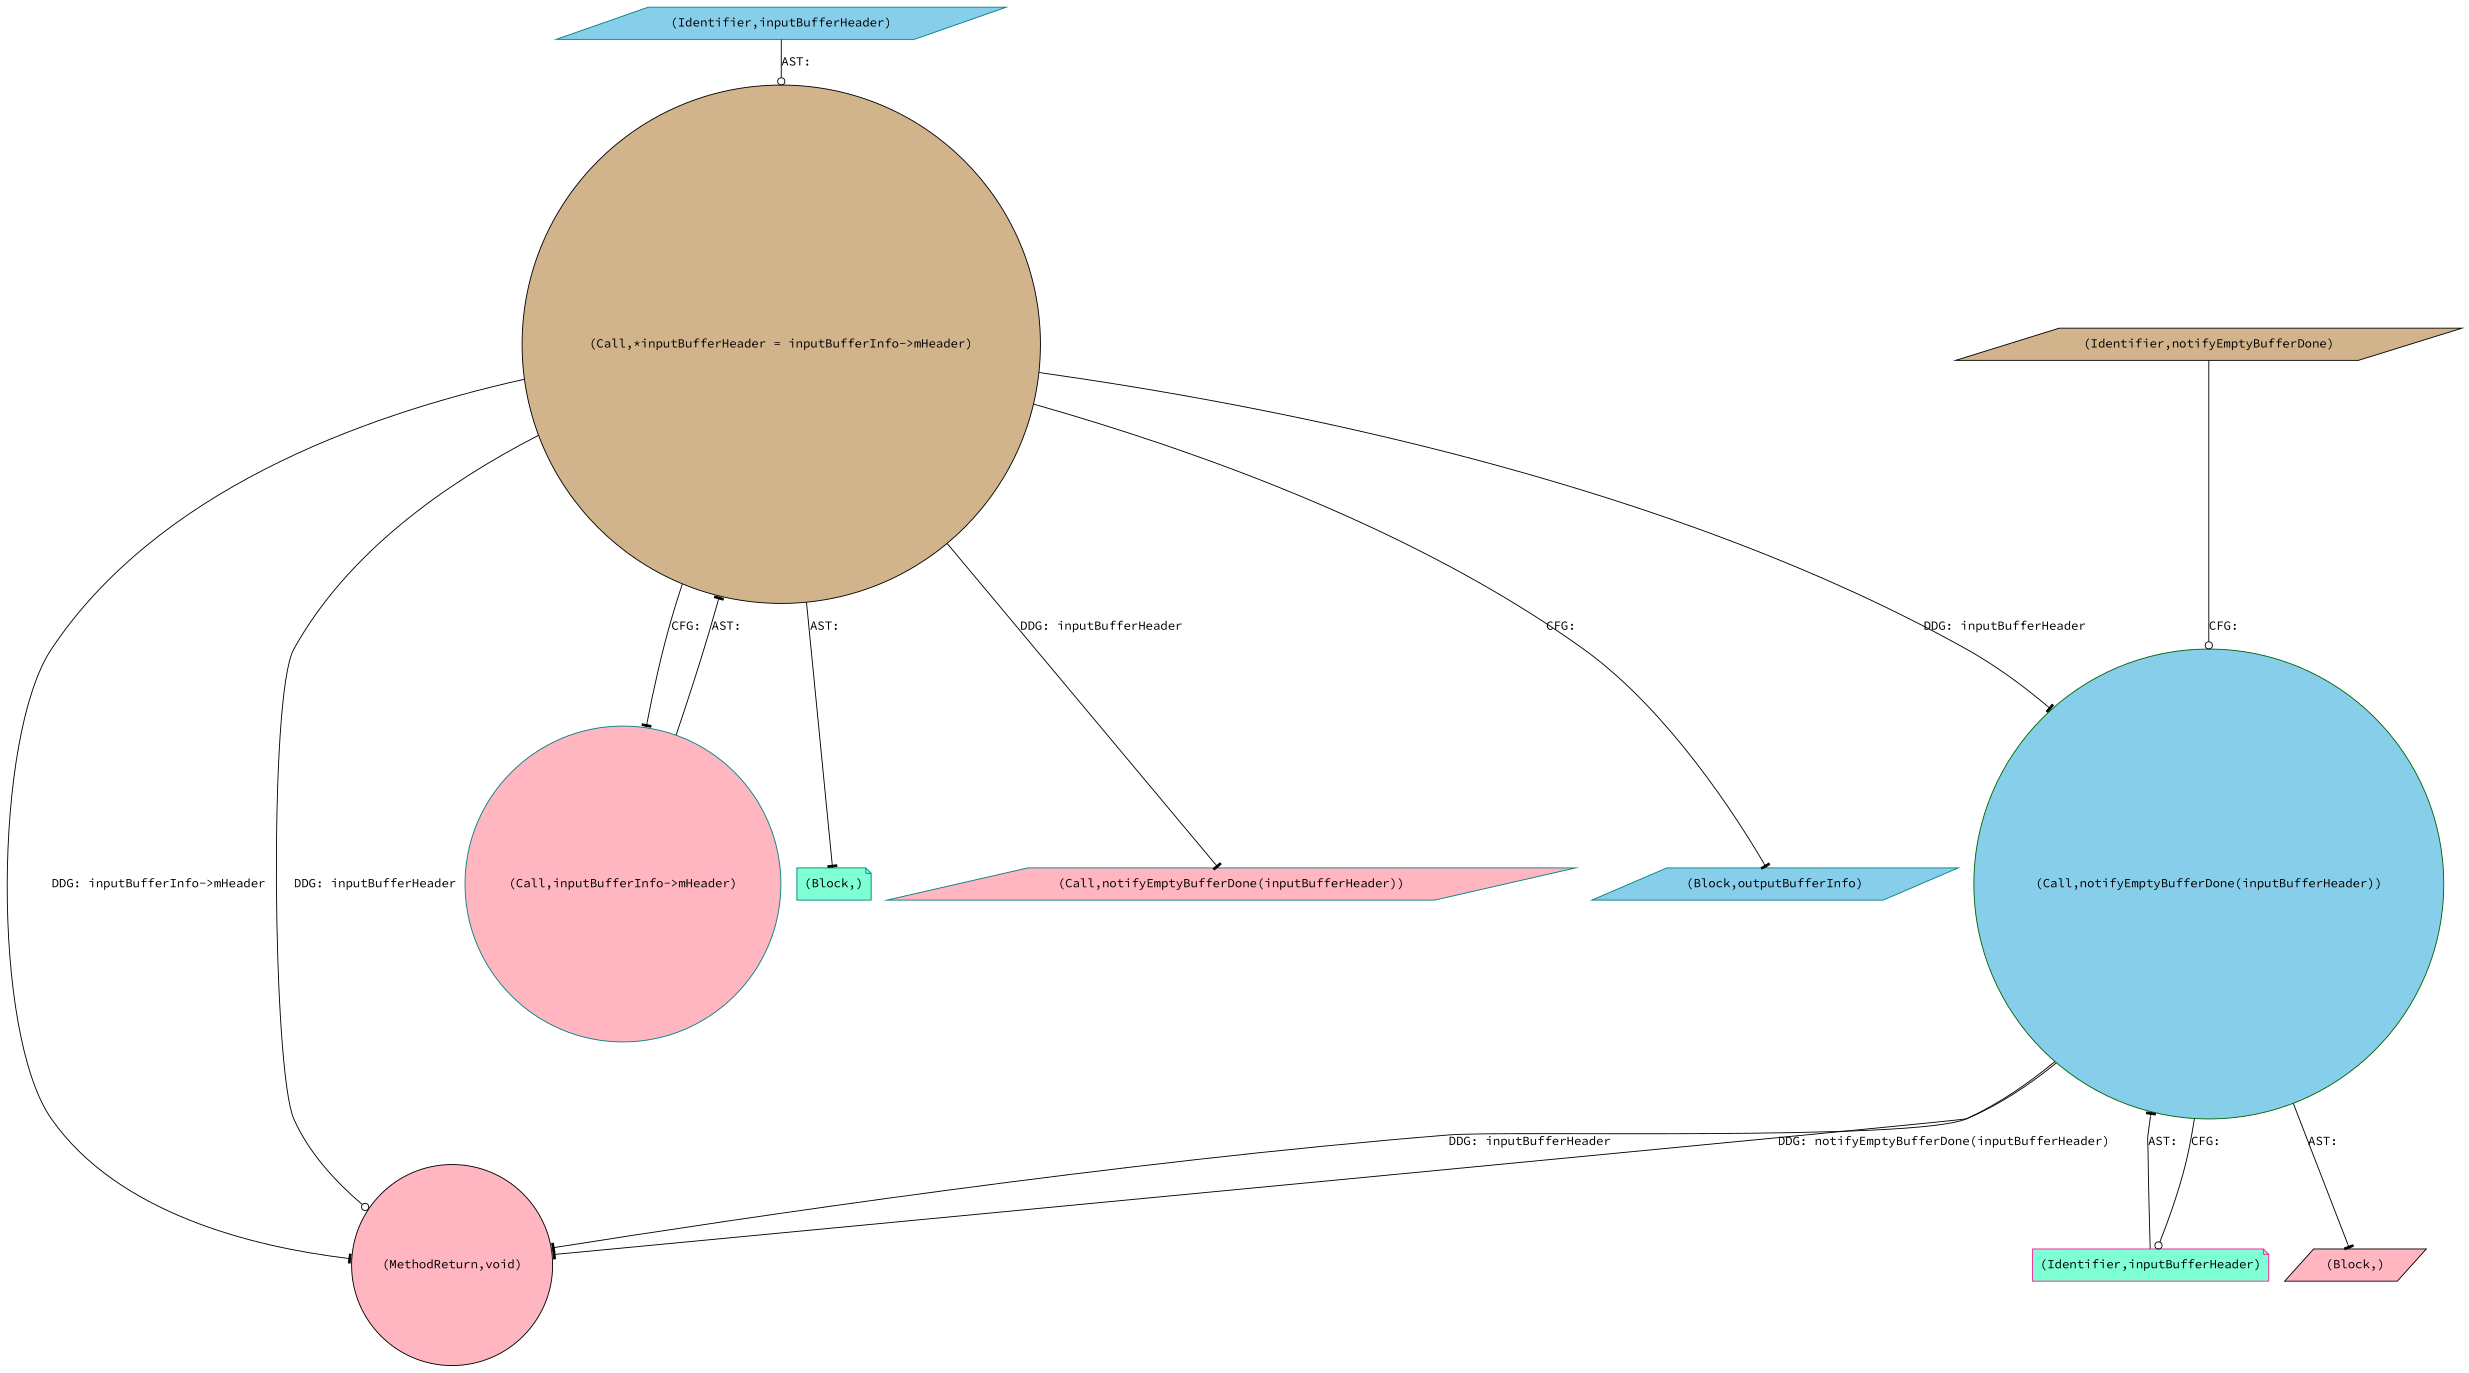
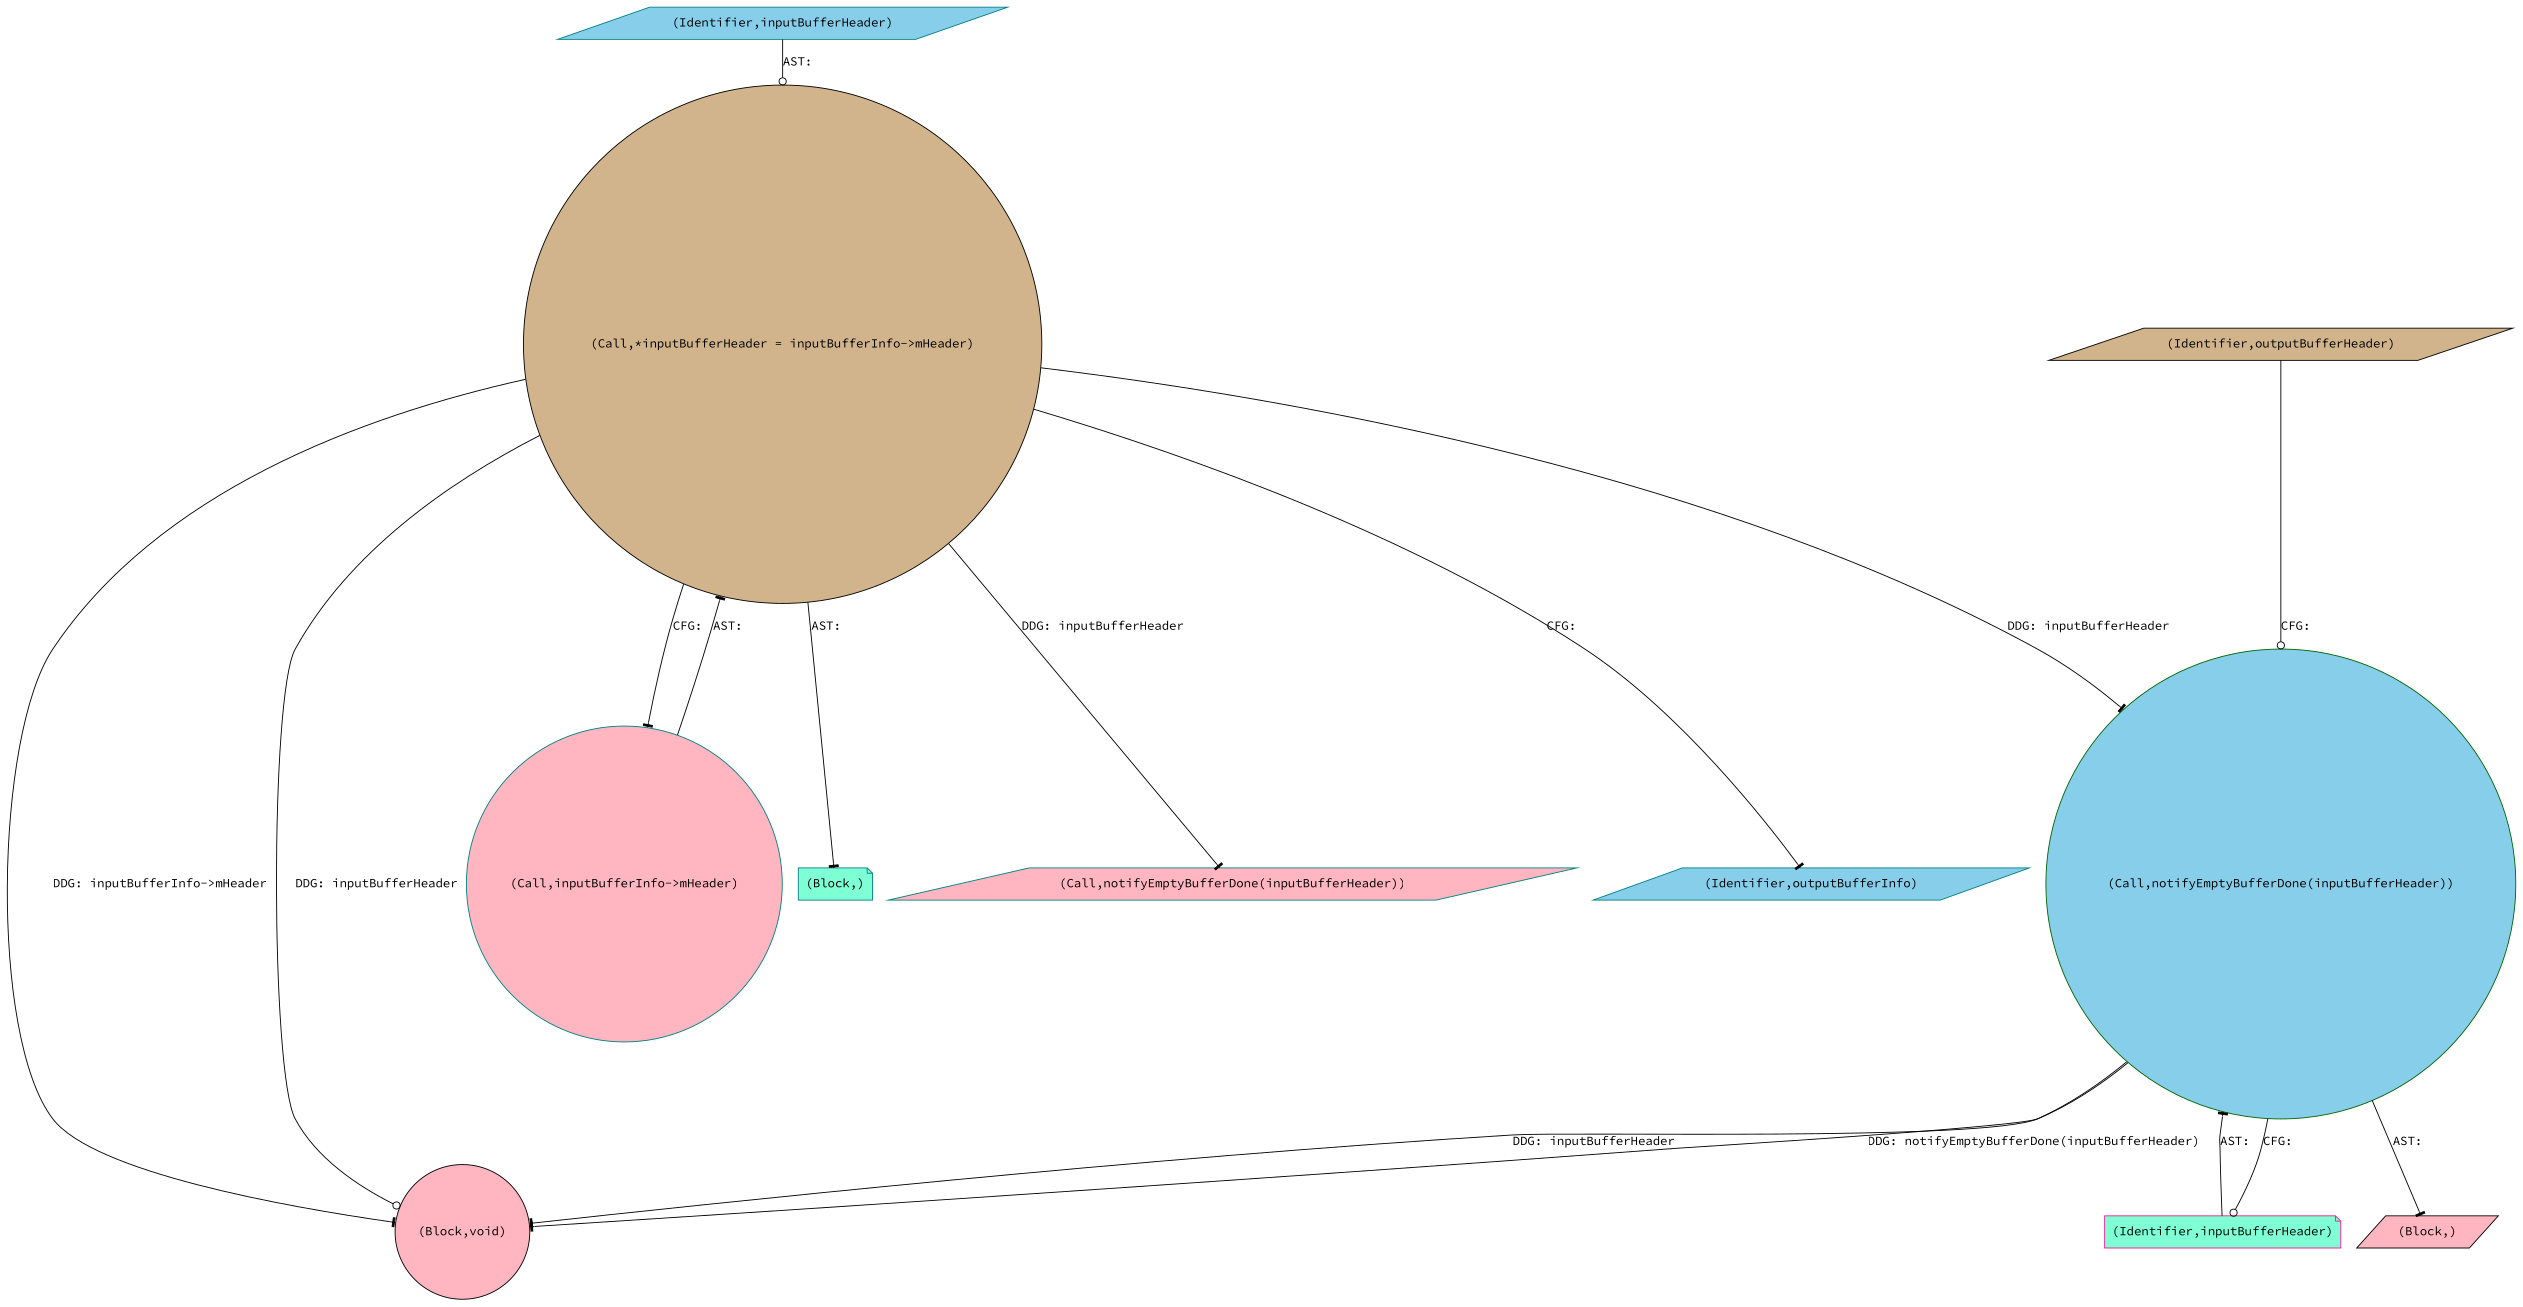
node "(Identifier,notifyEmptyBufferDone)": label "(Identifier,notifyEmptyBufferDone)" -> "(Identifier,outputBufferHeader)"
node "(Block,outputBufferInfo)": label "(Block,outputBufferInfo)" -> "(Identifier,outputBufferInfo)"
node "(MethodReturn,void)": label "(MethodReturn,void)" -> "(Block,void)"
